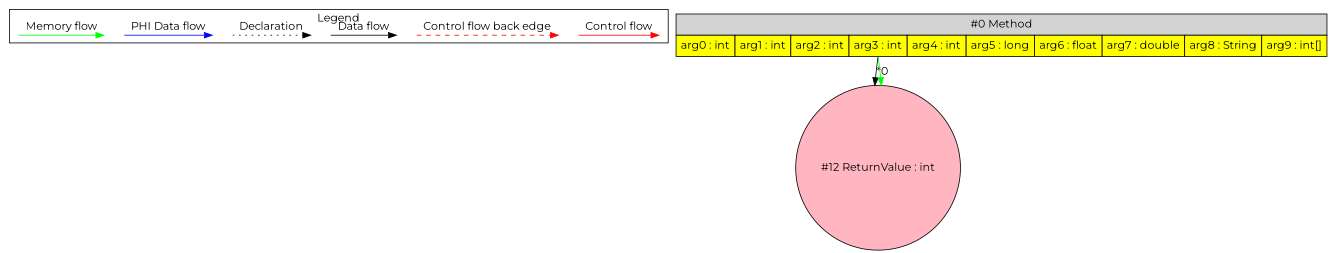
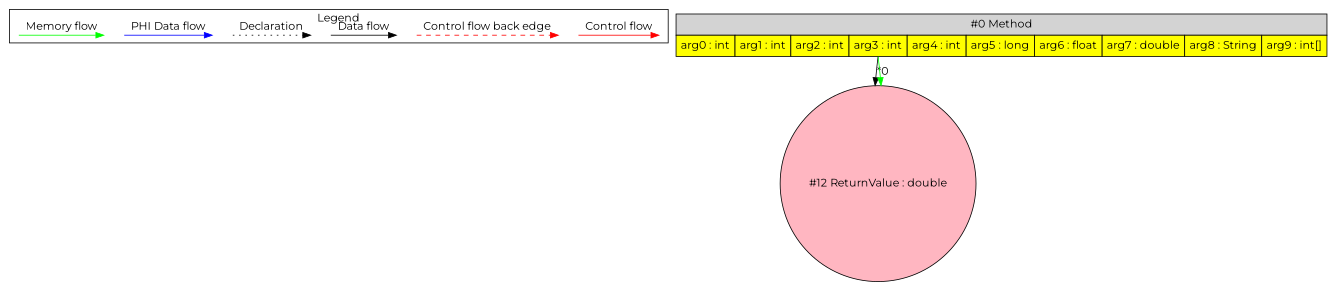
node "#12 ReturnValue : int": label "#12 ReturnValue : int" -> "#12 ReturnValue : double"
